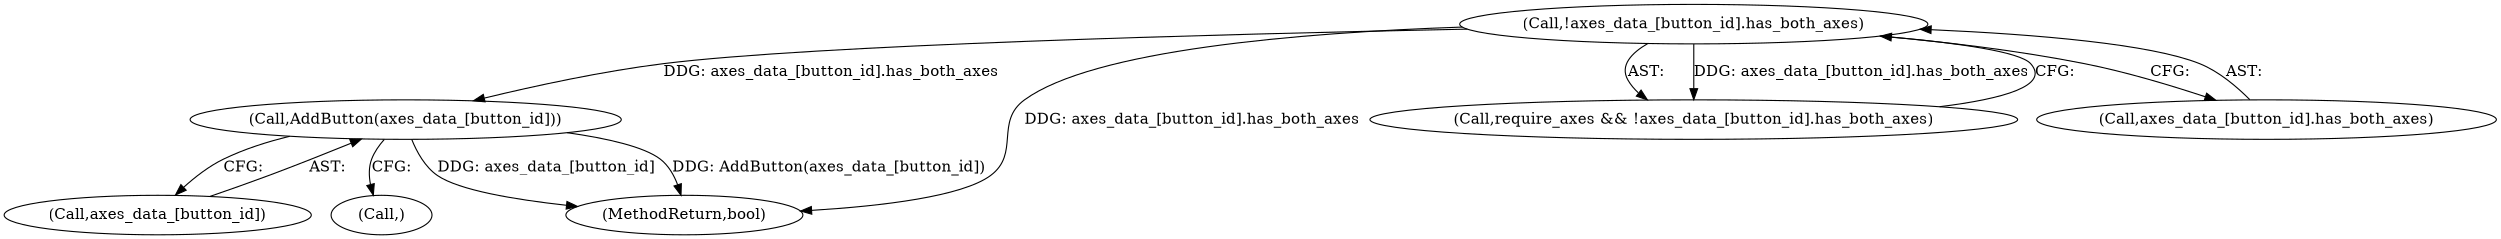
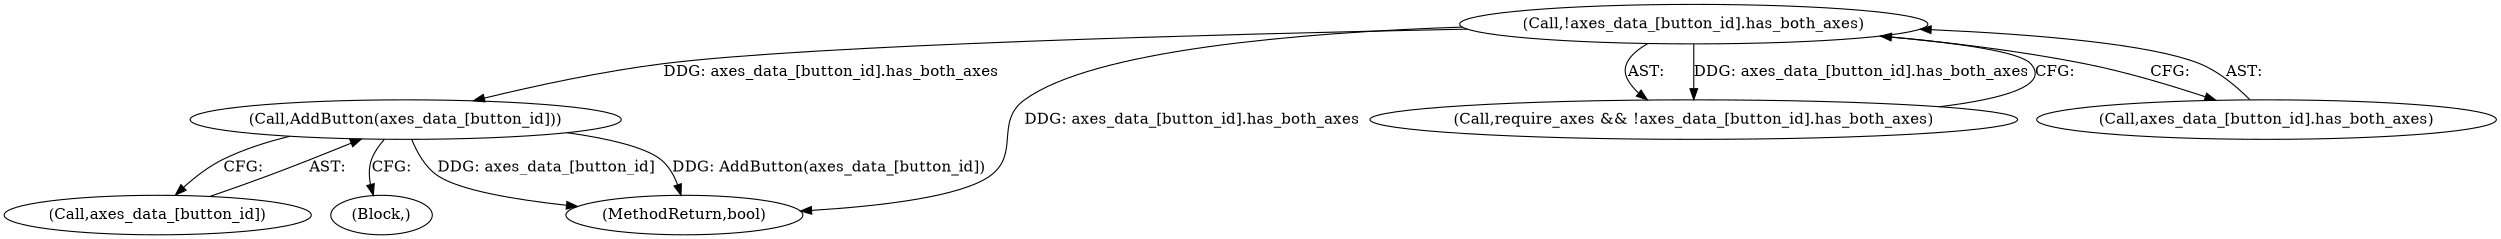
node "(Call,)": label "(Call,)" -> "(Block,)"
